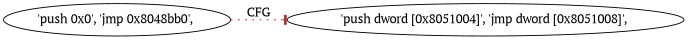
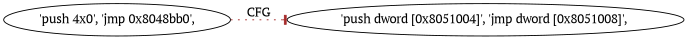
node "'push 0x0', 'jmp 0x8048bb0',": label "'push 0x0', 'jmp 0x8048bb0'," -> "'push 4x0', 'jmp 0x8048bb0',"
